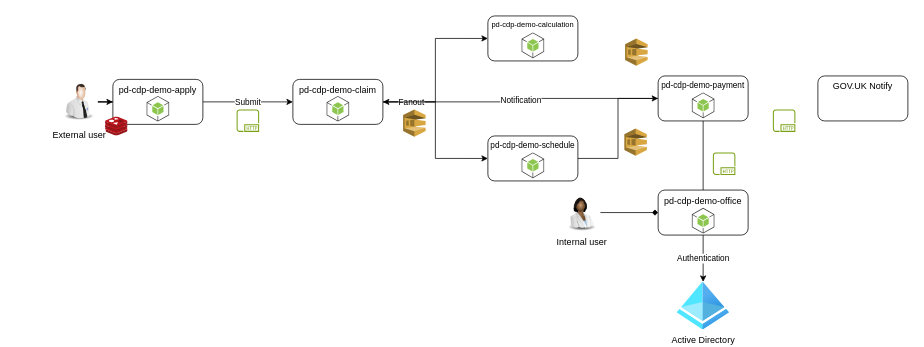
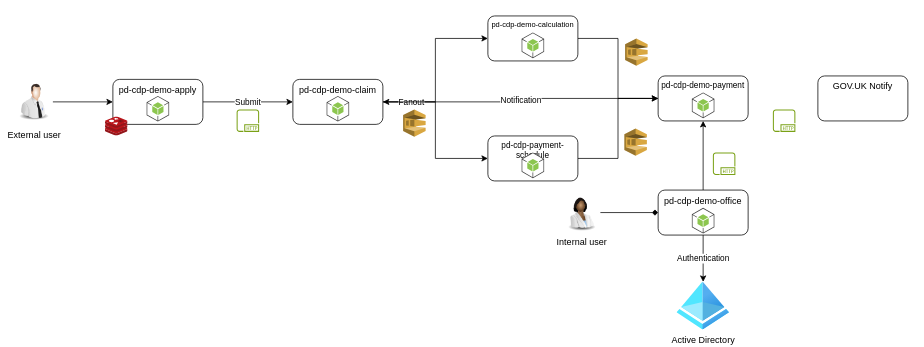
edge "pd-cdp-demo-calculation" -> "pd-cdp-demo-payment": added
node "External user": moved (79, 102) -> (34, 102)
edge "pd-cdp-demo-payment" -- "pd-cdp-demo-office": arrowhead none -> classic
node "pd-cdp-demo-schedule": label "pd-cdp-demo-schedule" -> "pd-cdp-payment-schedule"
